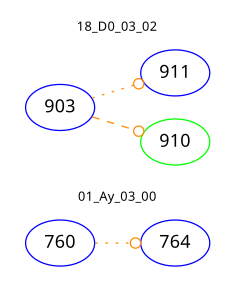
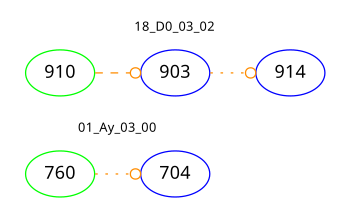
node "911": label "911" -> "914"
edge "903" -> "910": reversed
node "760": color blue -> green
node "764": label "764" -> "704"
